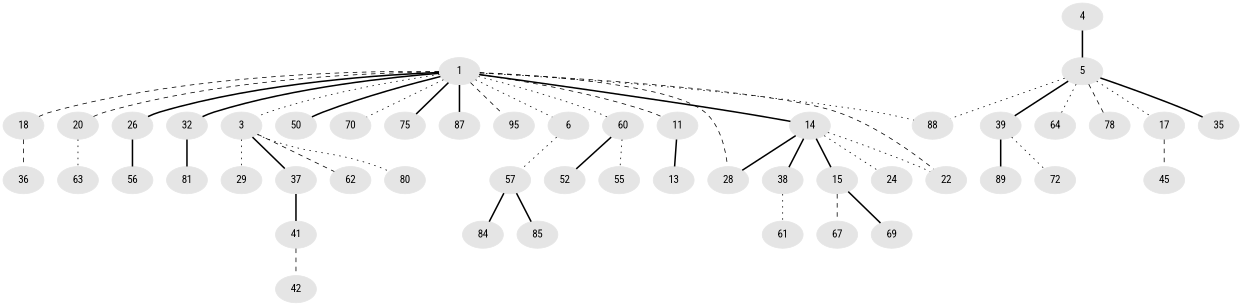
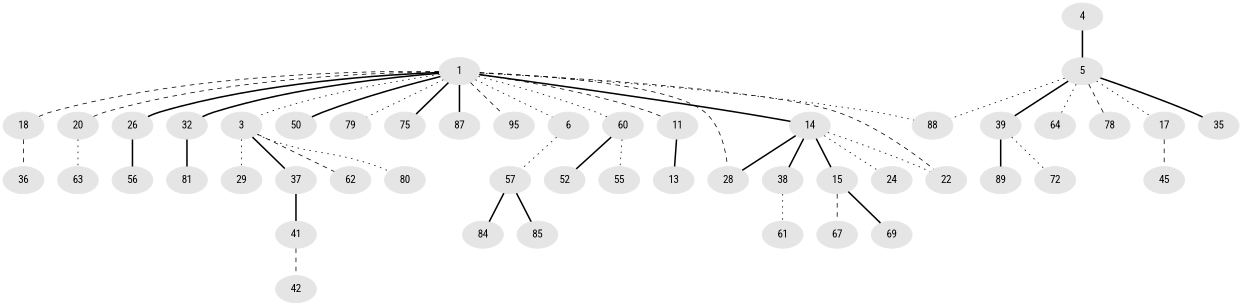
node "70": label "70" -> "79"
